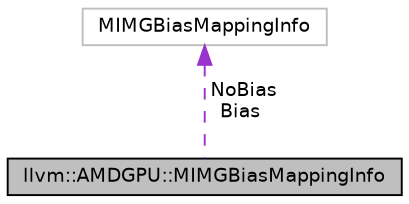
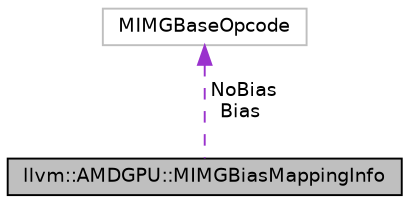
node "MIMGBiasMappingInfo": label "MIMGBiasMappingInfo" -> "MIMGBaseOpcode"
